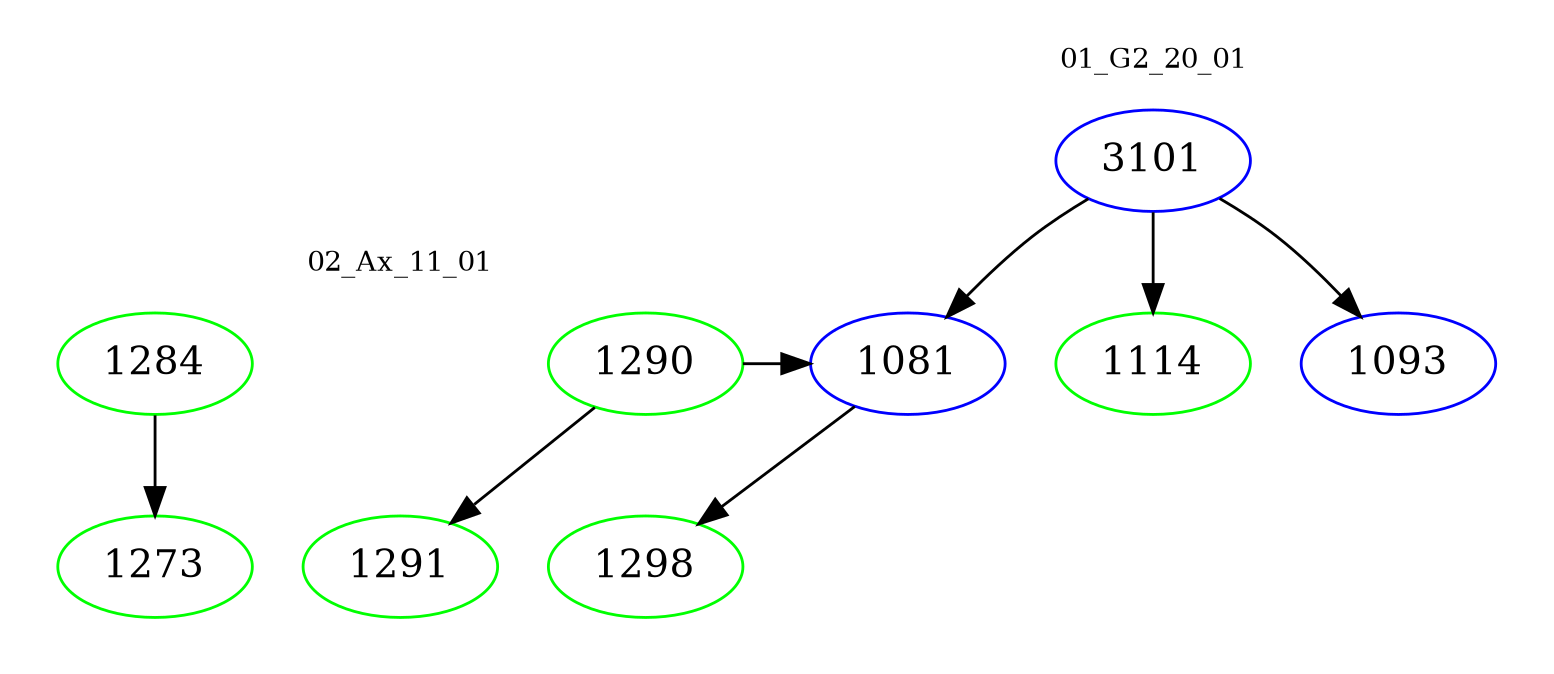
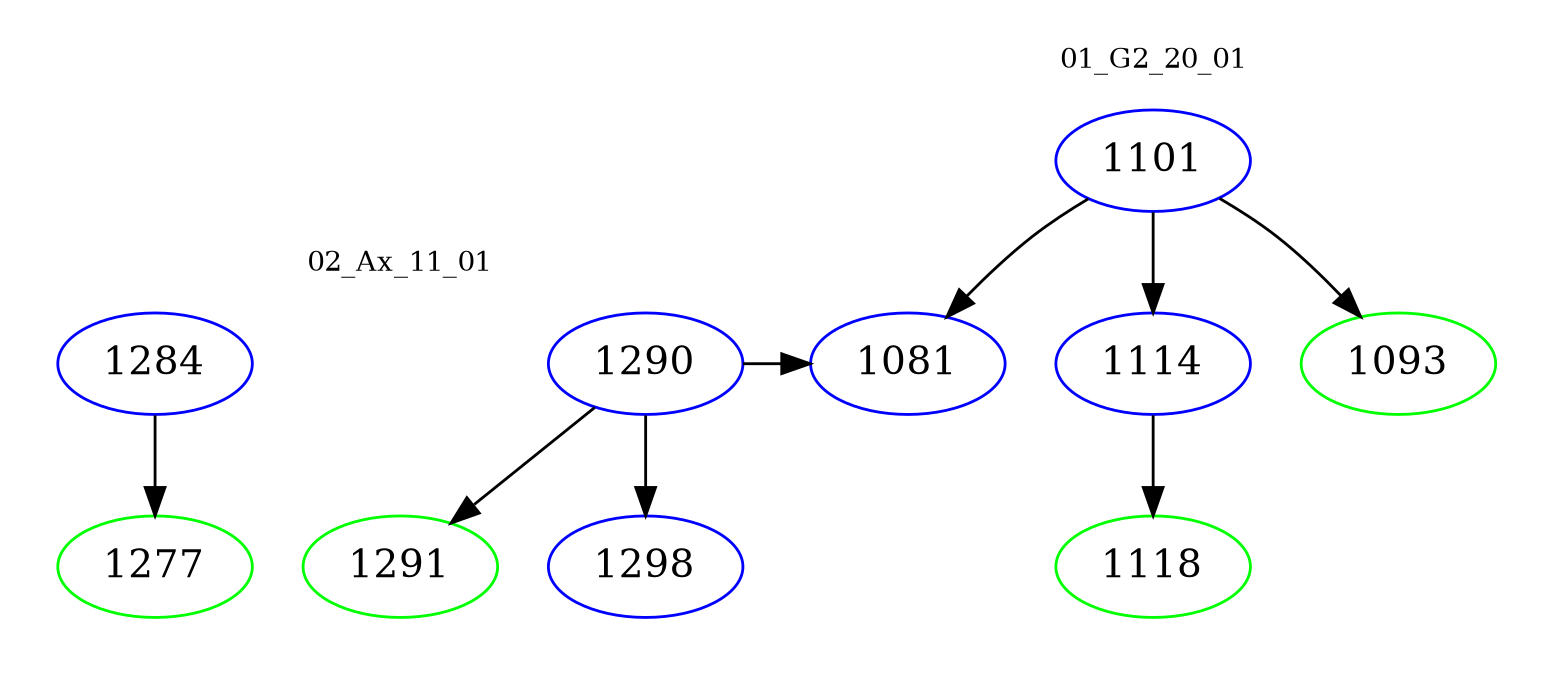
node "3101": label "3101" -> "1101"
node "1284": color green -> blue
node "1290": color green -> blue
node "1114": color green -> blue
node "1093": color blue -> green
edge "1081" -> "1298": now "1290" -> "1298"
node "1273": label "1273" -> "1277"
node "1298": color green -> blue
node "1118": added
